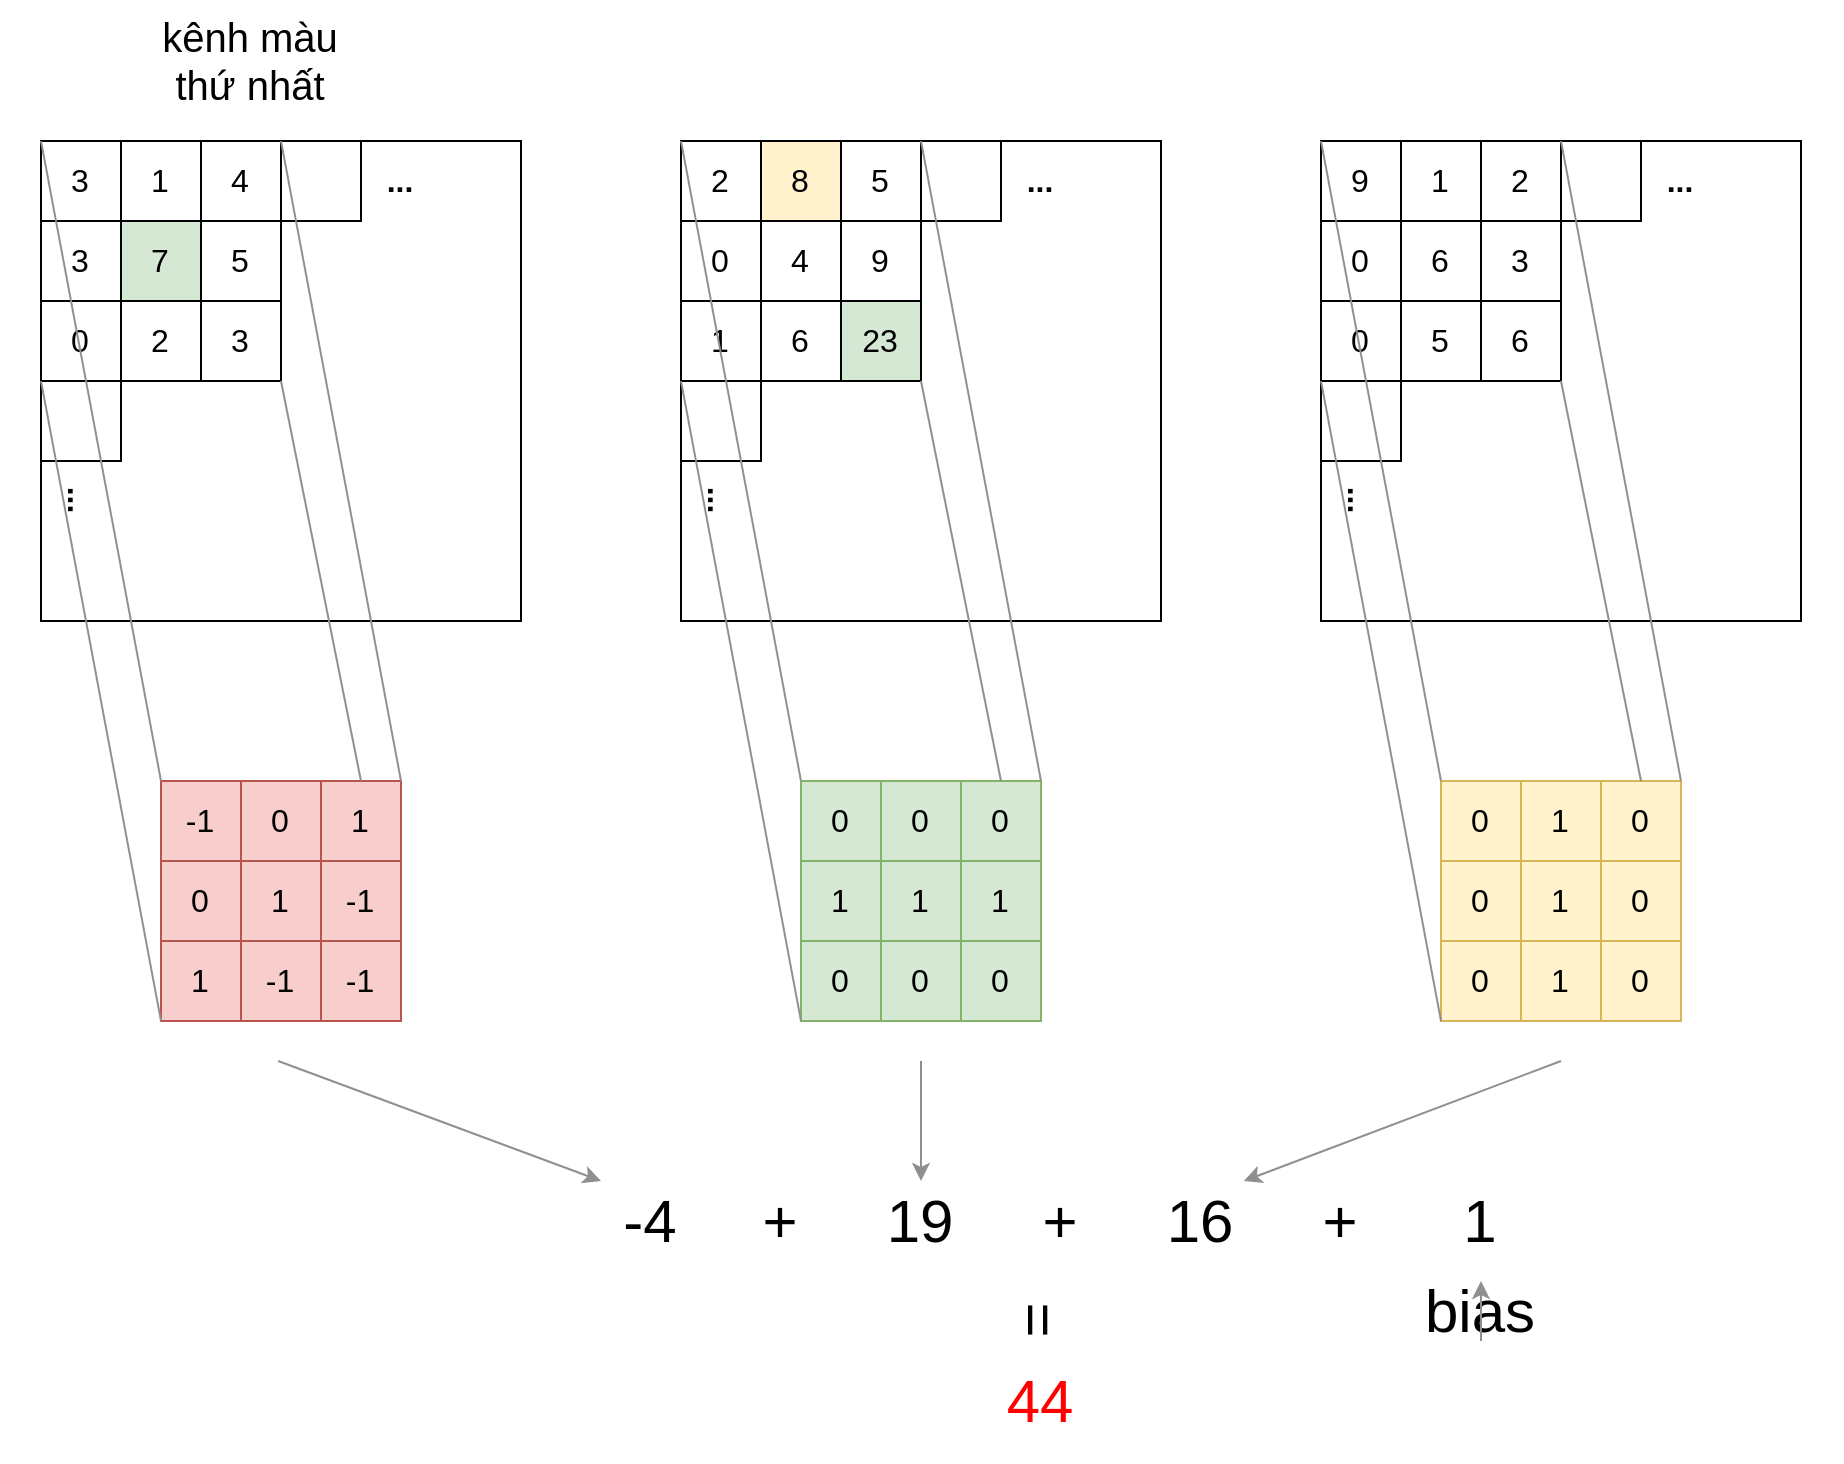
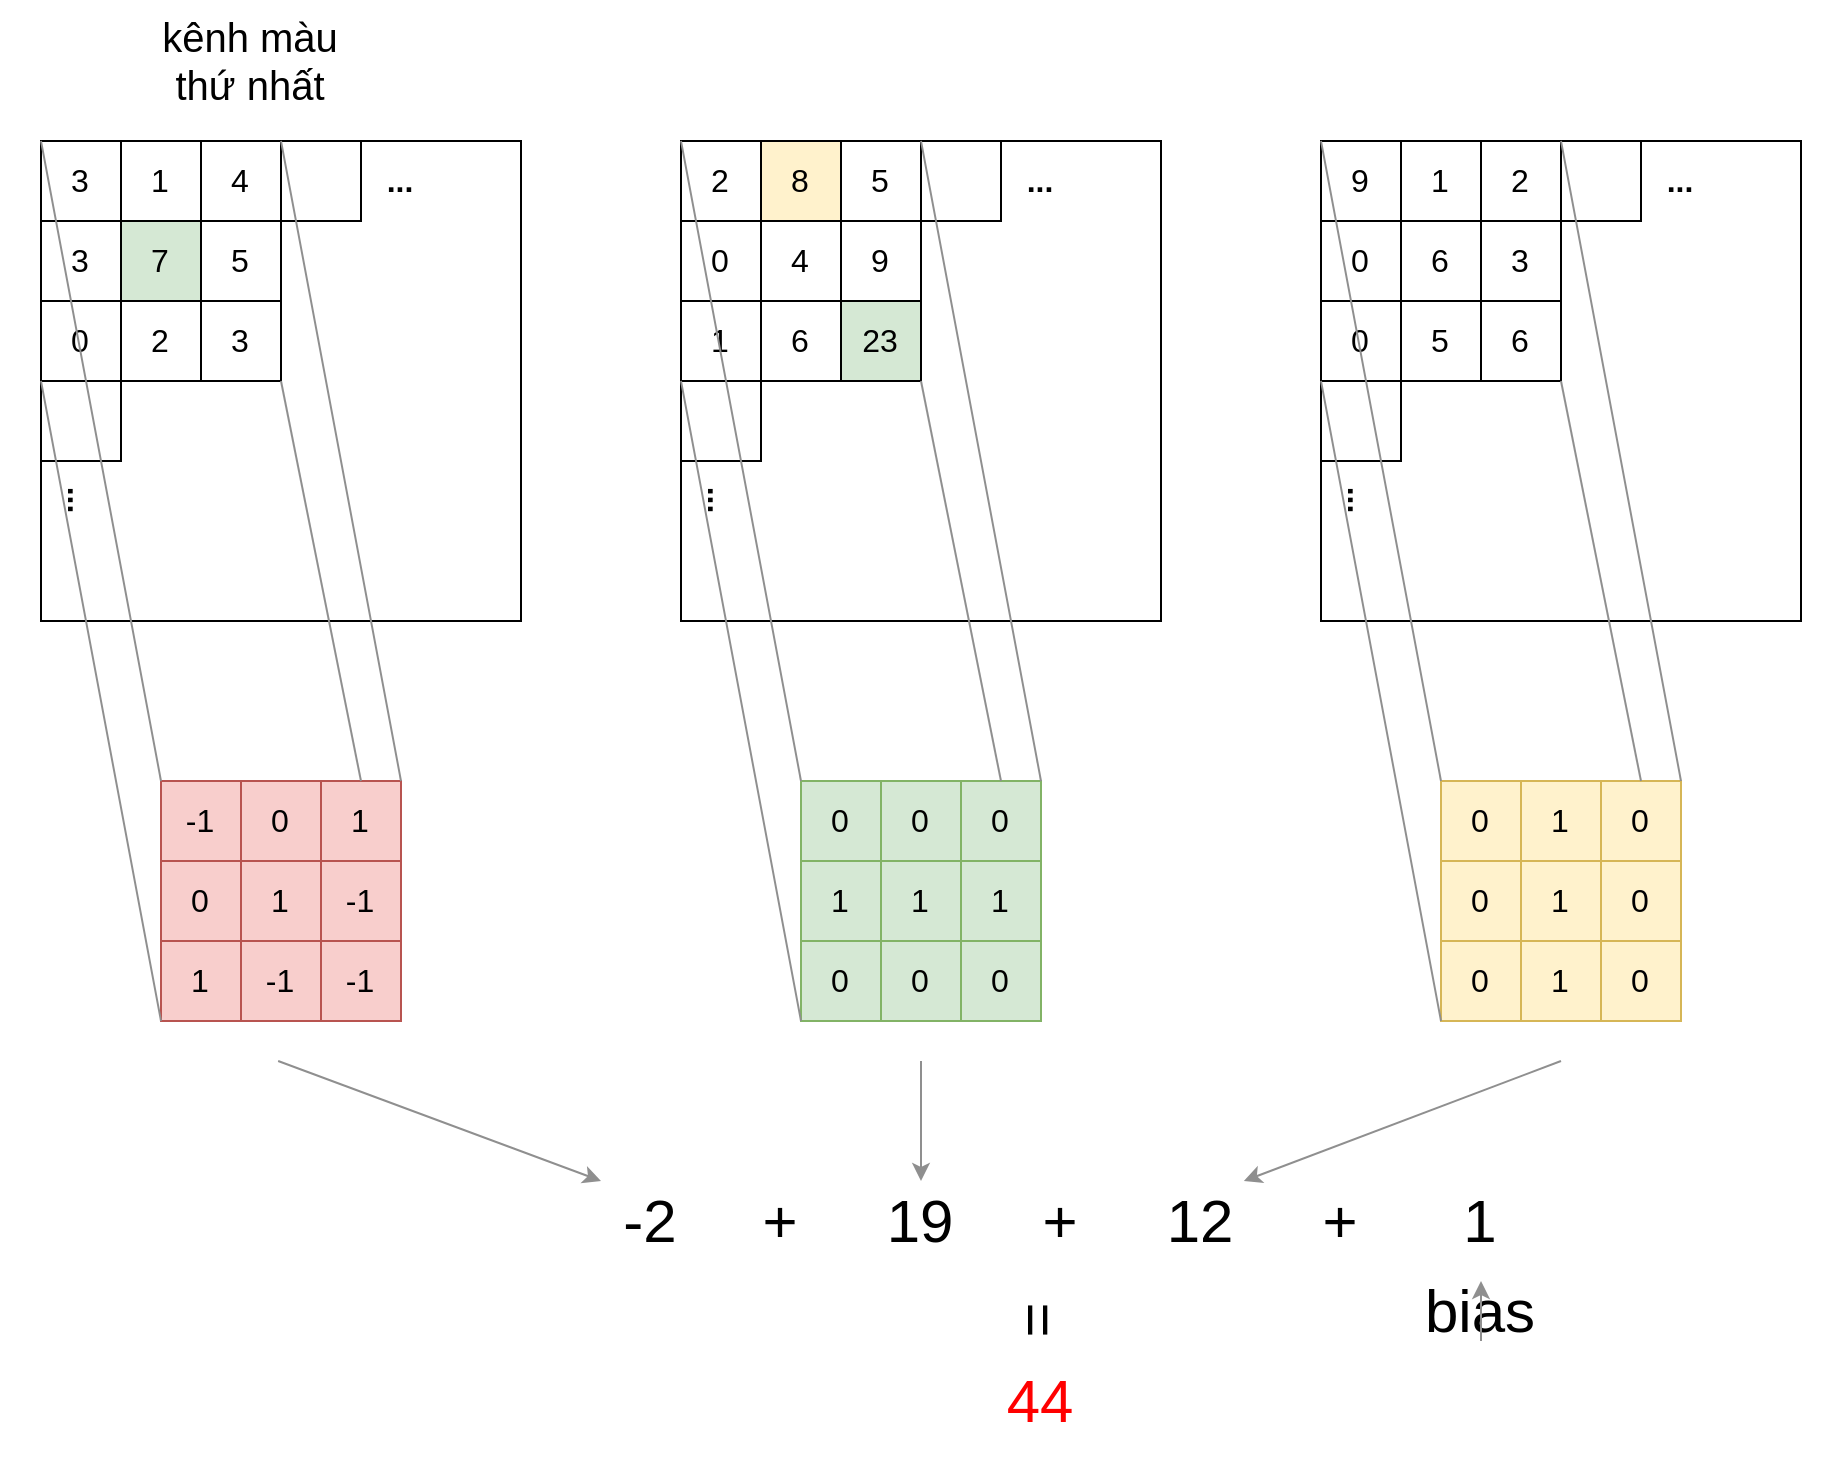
node "-4": label "-4" -> "-2"
node "16": label "16" -> "12"
